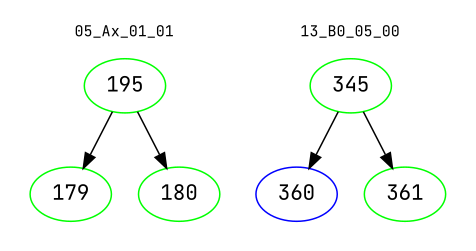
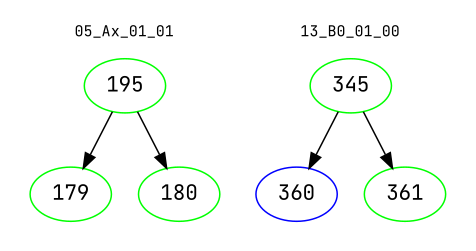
cluster "13_B0_05_00": label "13_B0_05_00" -> "13_B0_01_00"
